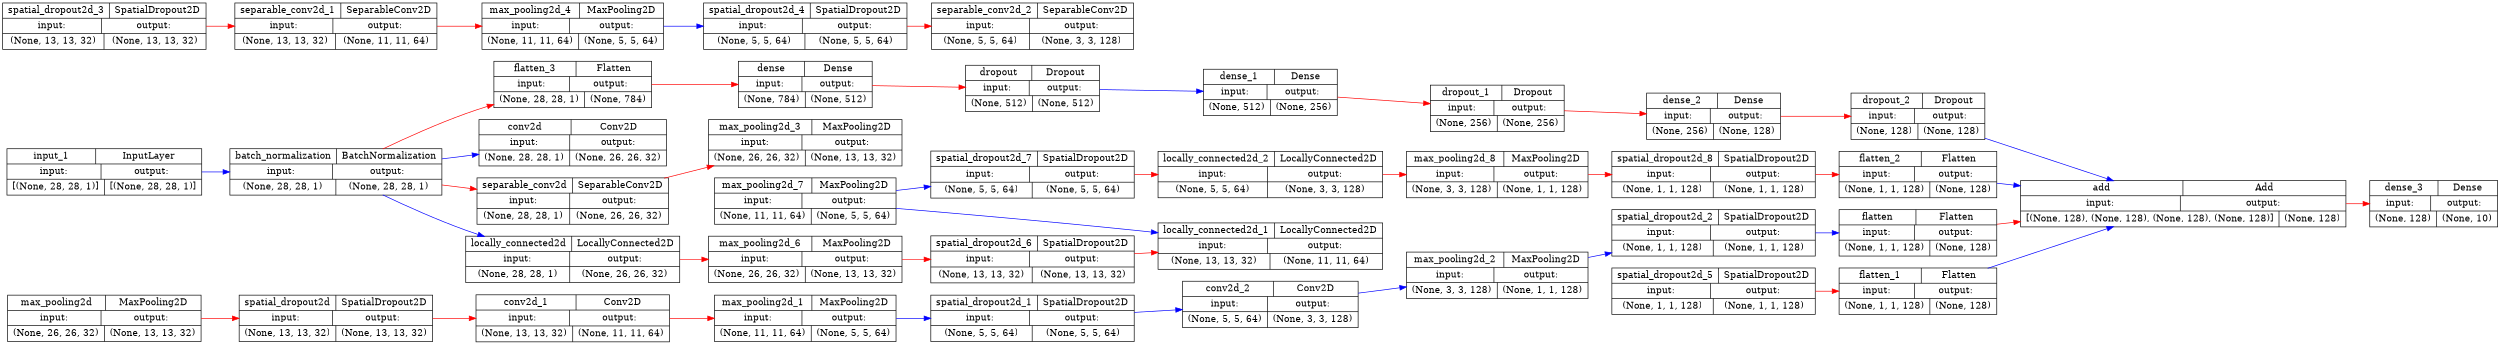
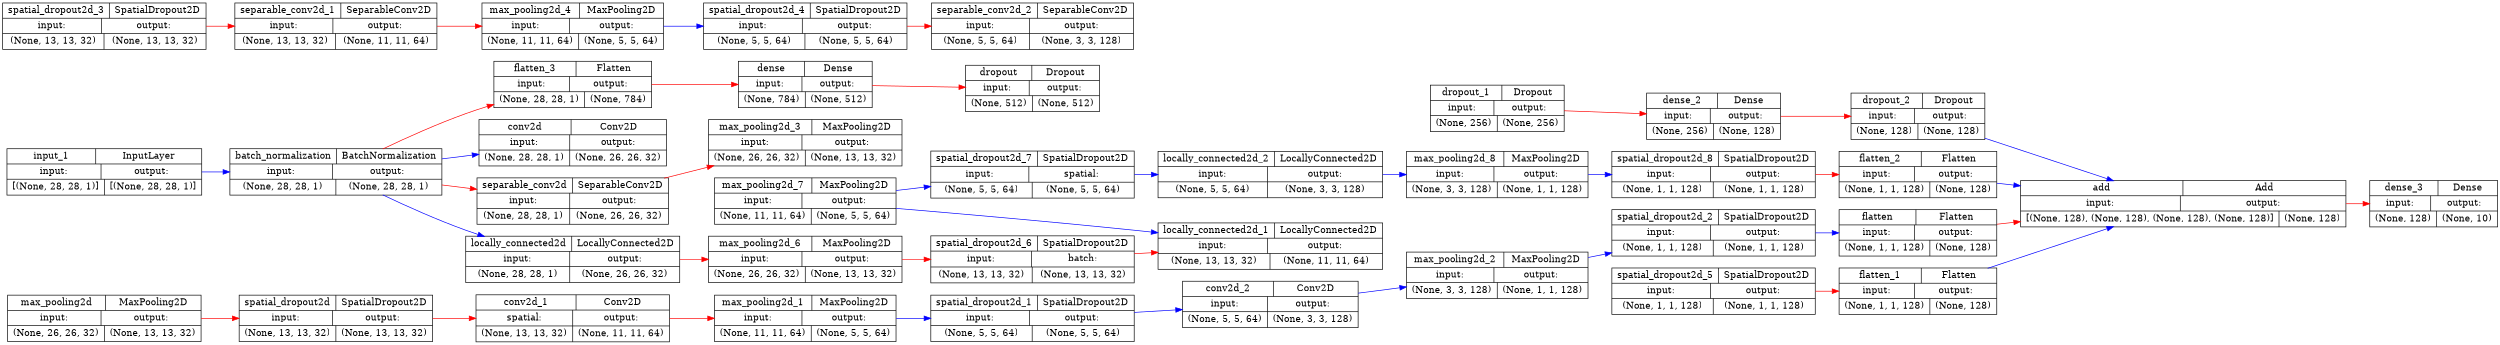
node "dense_1": removed
node "spatial_dropout2d_7": text "output:" -> "spatial:"
edge "spatial_dropout2d_7" -> "locally_connected2d_2": color red -> blue
edge "locally_connected2d_2" -> "max_pooling2d_8": color red -> blue
edge "max_pooling2d_8" -> "spatial_dropout2d_8": color red -> blue
node "spatial_dropout2d_6": text "output:" -> "batch:"
node "conv2d_1": text "input:" -> "spatial:"
